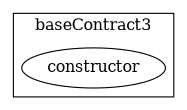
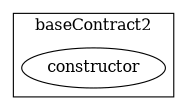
cluster "baseContract3": label "baseContract3" -> "baseContract2"
